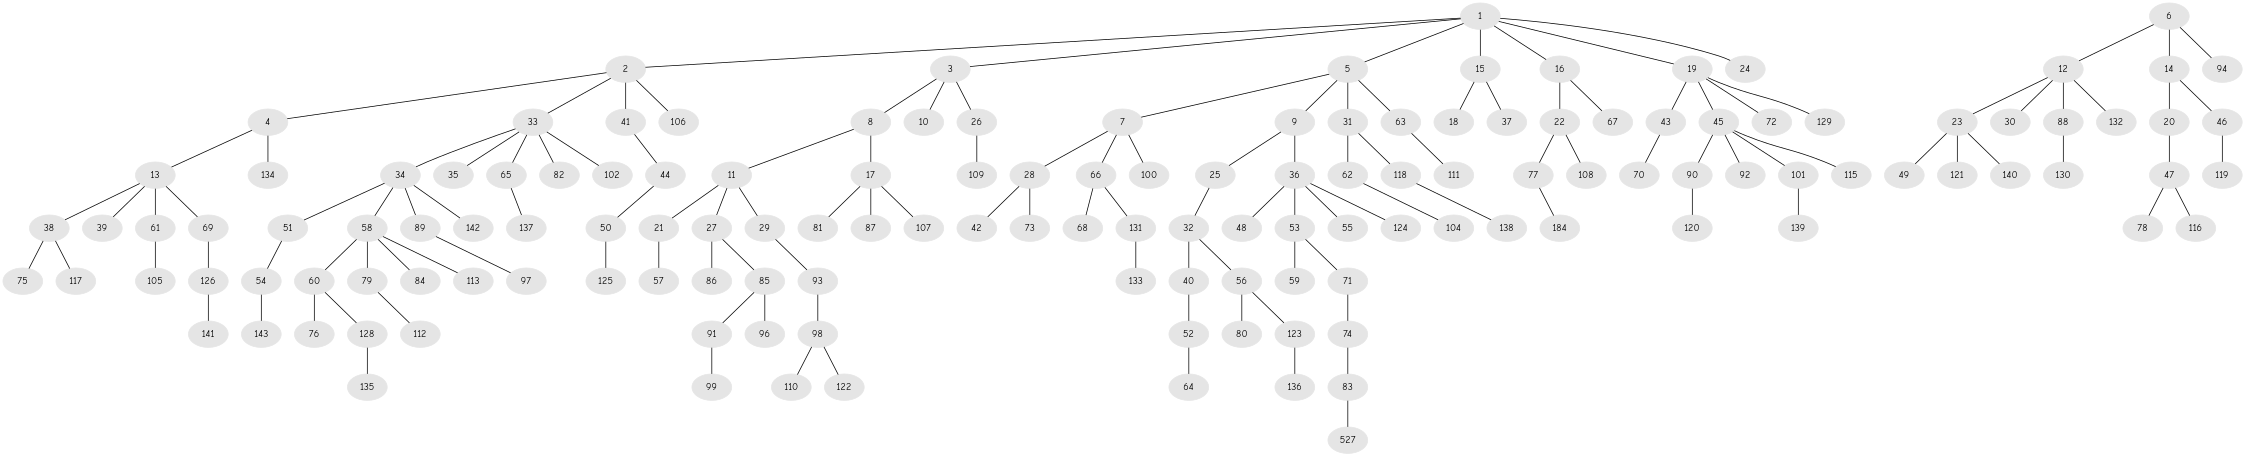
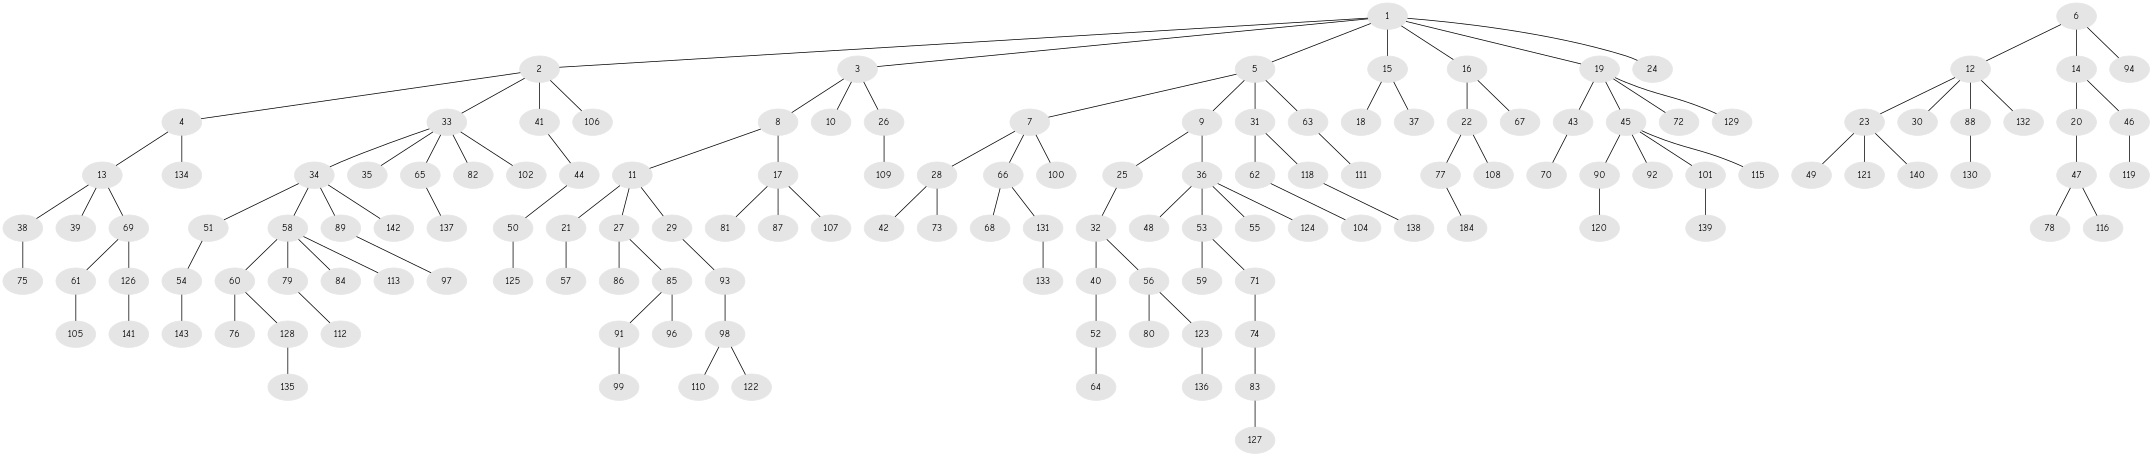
edge "13" -- "61": now "69" -- "61"
node "117": removed
node "527": label "527" -> "127"
